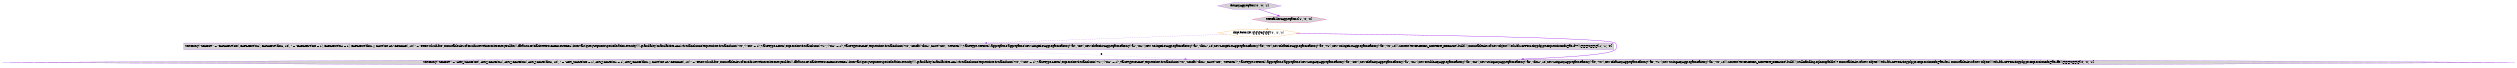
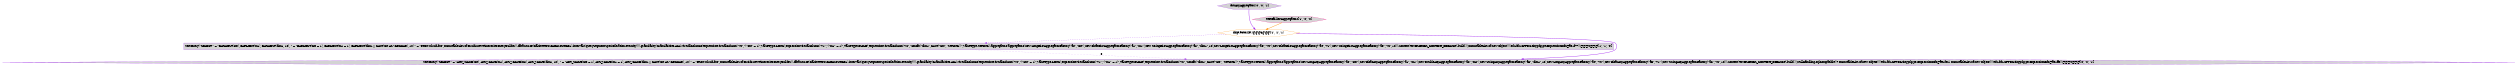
edge "testAnyAggregator['0', '0', '1']" -> "testEarliestAggregators['1', '0', '0']": now "testAnyAggregator['0', '0', '1']" -> "skipVectorize()@@@3@@@['1', '1', '1']"
edge "testEarliestAggregators['1', '0', '0']" -> "skipVectorize()@@@3@@@['1', '1', '1']": style dotted -> bold
